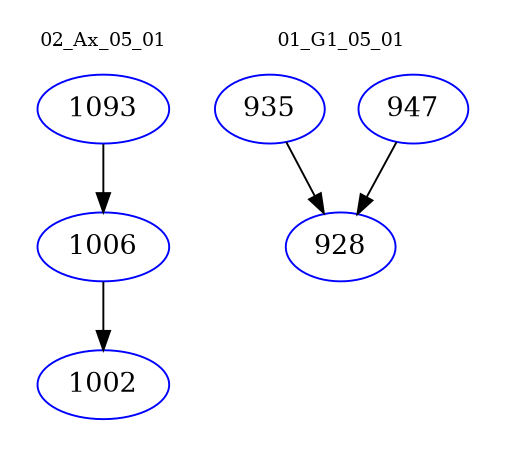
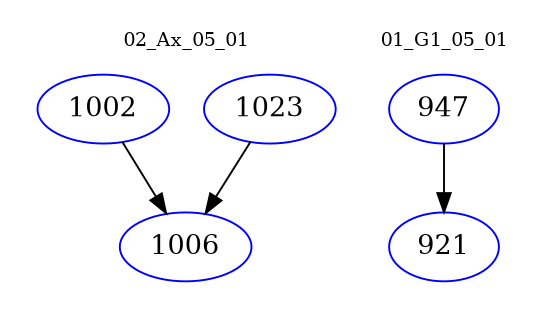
node "1093": label "1093" -> "1023"
node "935": removed
node "928": label "928" -> "921"
edge "1006" -> "1002": reversed
